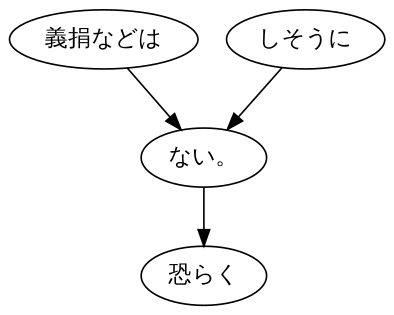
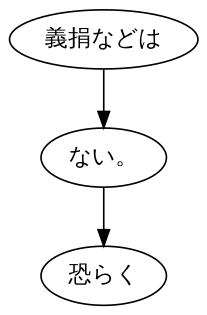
node "しそうに": removed
